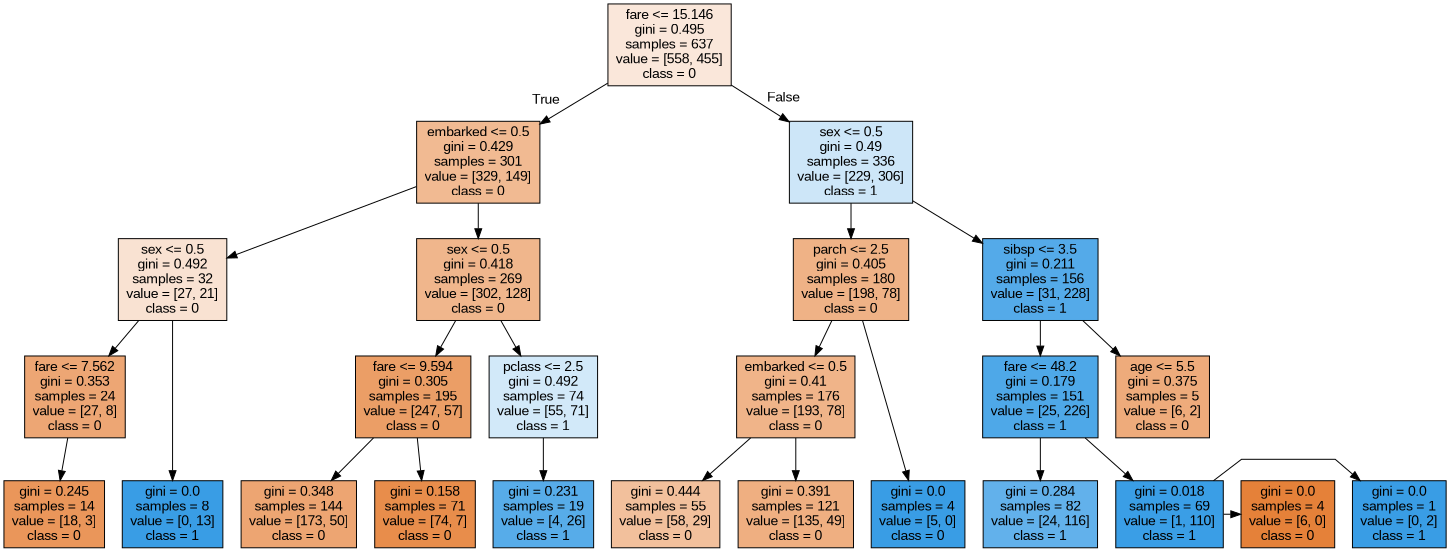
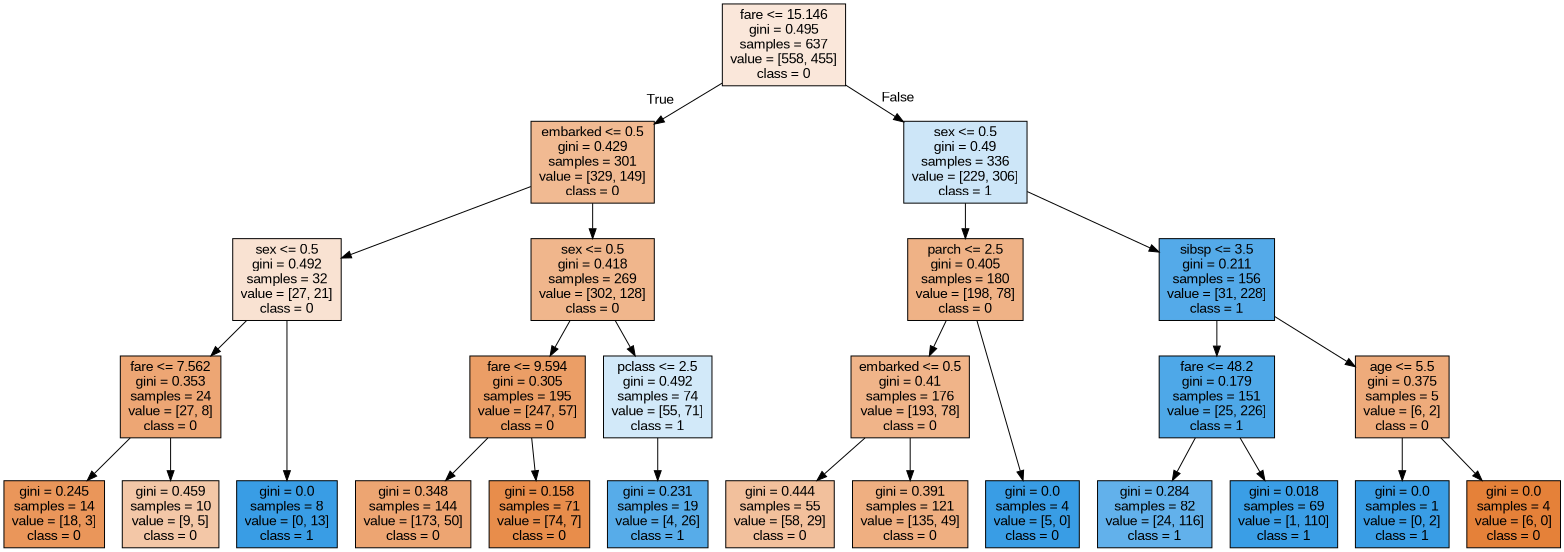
edge "gini = 0.018 samples = 69 value = [1, 110] class = 1" -> "gini = 0.0 samples = 1 value = [0, 2] class = 1": now "age <= 5.5 gini = 0.375 samples = 5 value = [6, 2] class = 0" -> "gini = 0.0 samples = 1 value = [0, 2] class = 1"
node "gini = 0.459 samples = 10 value = [9, 5] class = 0": added
edge "gini = 0.018 samples = 69 value = [1, 110] class = 1" -> "gini = 0.0 samples = 4 value = [6, 0] class = 0": now "age <= 5.5 gini = 0.375 samples = 5 value = [6, 2] class = 0" -> "gini = 0.0 samples = 4 value = [6, 0] class = 0"
